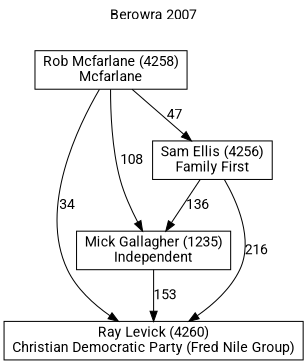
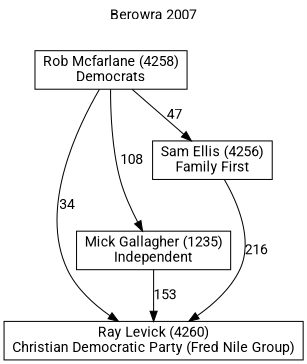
node "Rob Mcfarlane (4258) Mcfarlane": label "Rob Mcfarlane (4258) Mcfarlane" -> "Rob Mcfarlane (4258) Democrats"
edge "Sam Ellis (4256) Family First" -> "Mick Gallagher (1235) Independent": removed, label "136"
